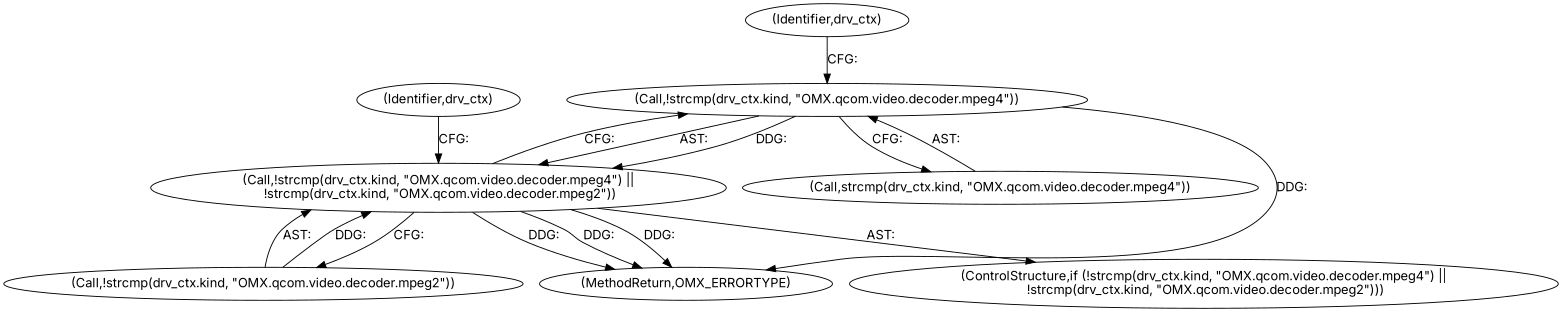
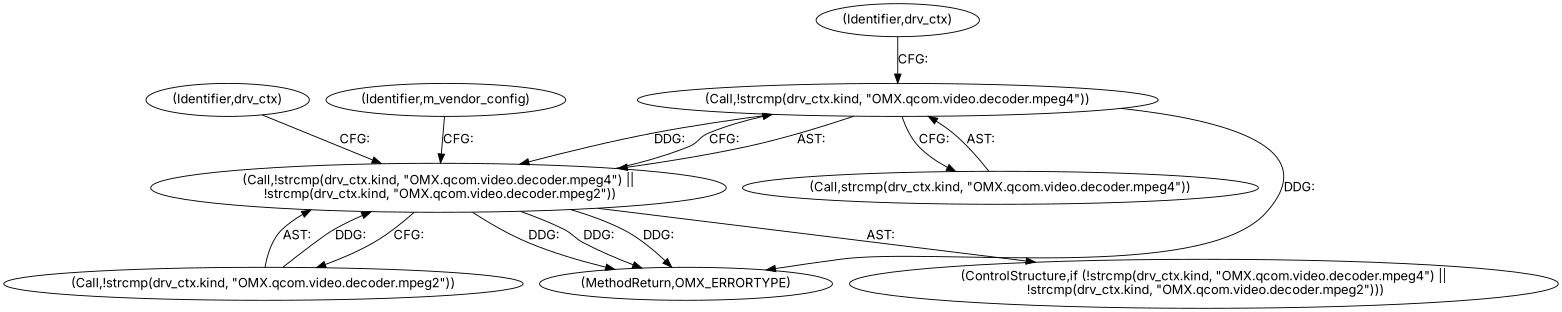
node "(Identifier,m_vendor_config)": added
